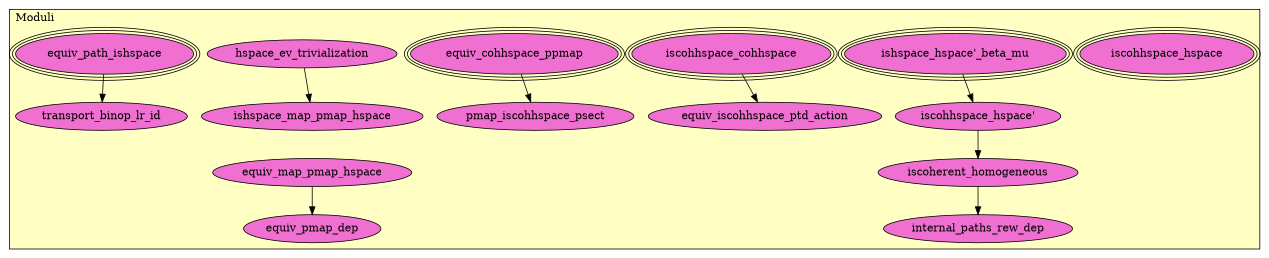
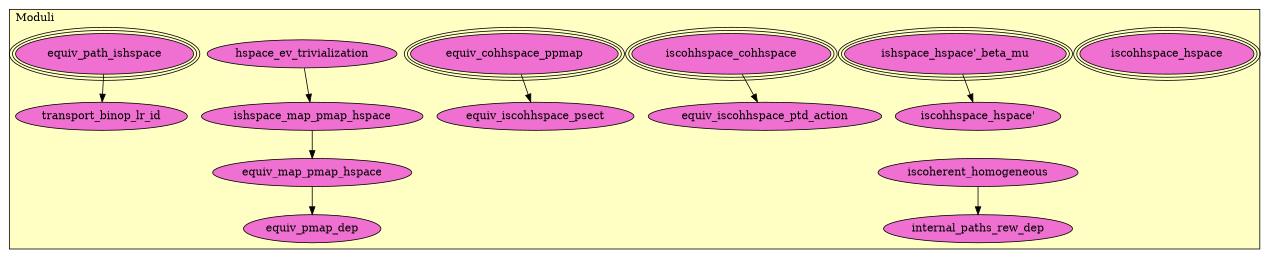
node "pmap_iscohhspace_psect": label "pmap_iscohhspace_psect" -> "equiv_iscohhspace_psect"
edge "ishspace_map_pmap_hspace" -> "equiv_map_pmap_hspace": added
edge "iscohhspace_hspace'" -> "iscoherent_homogeneous": removed
